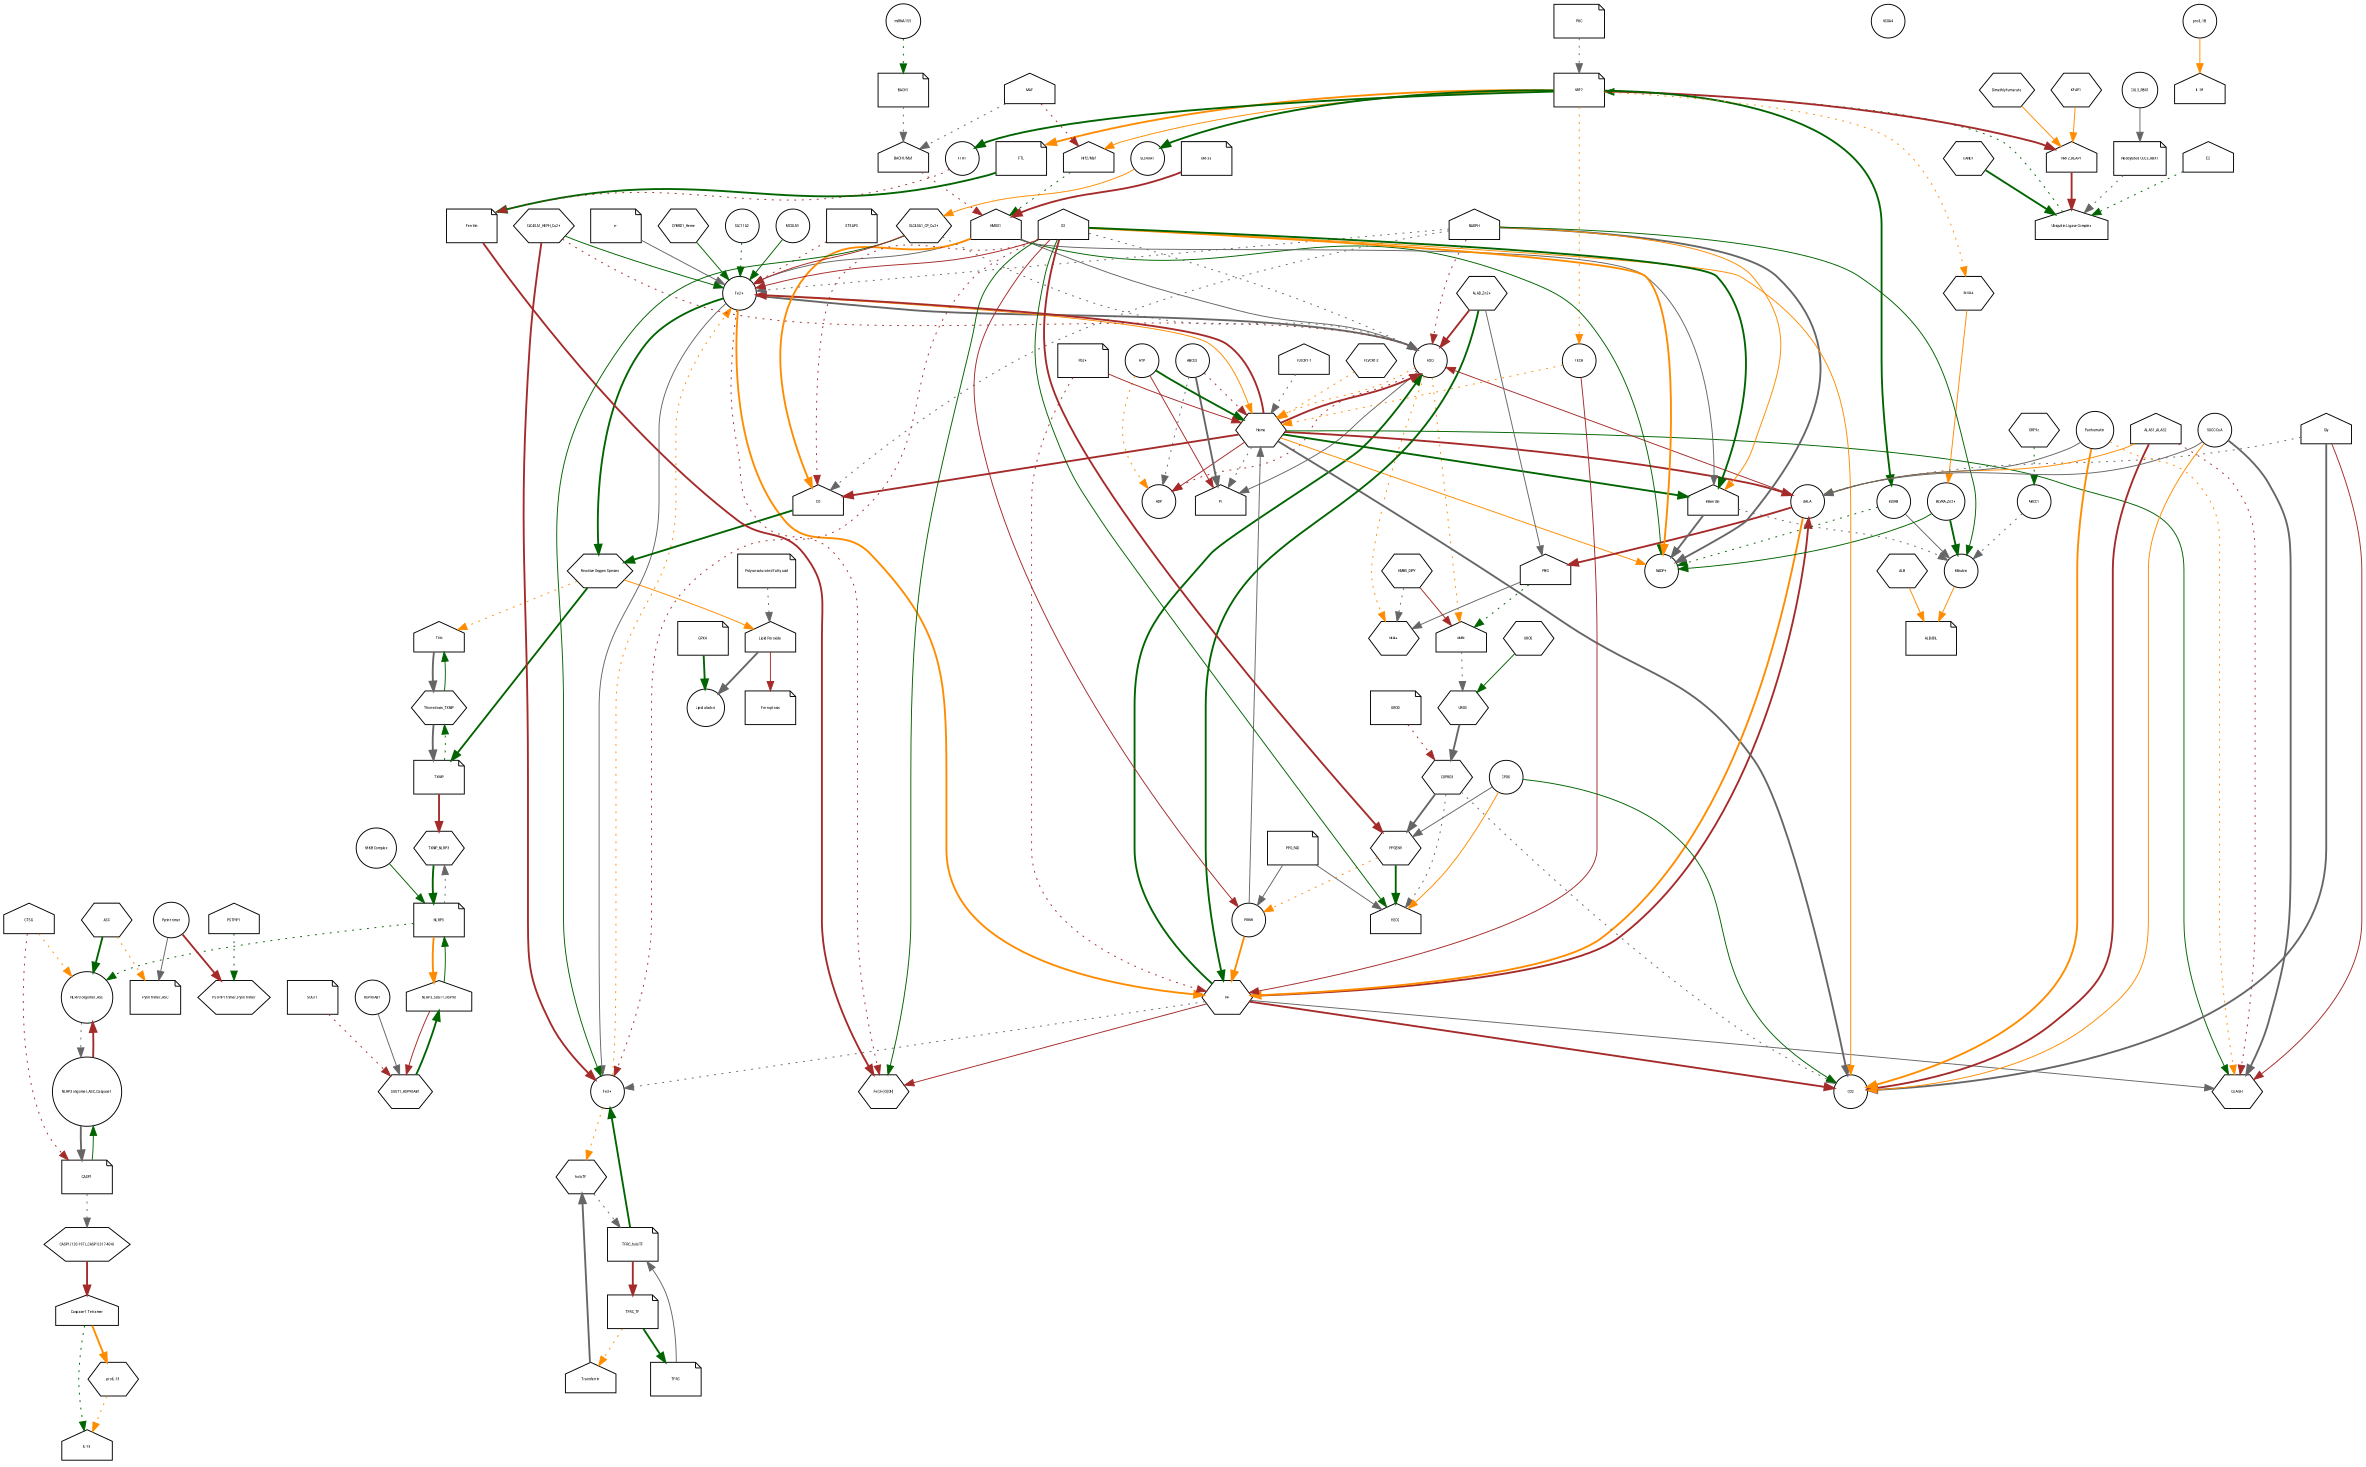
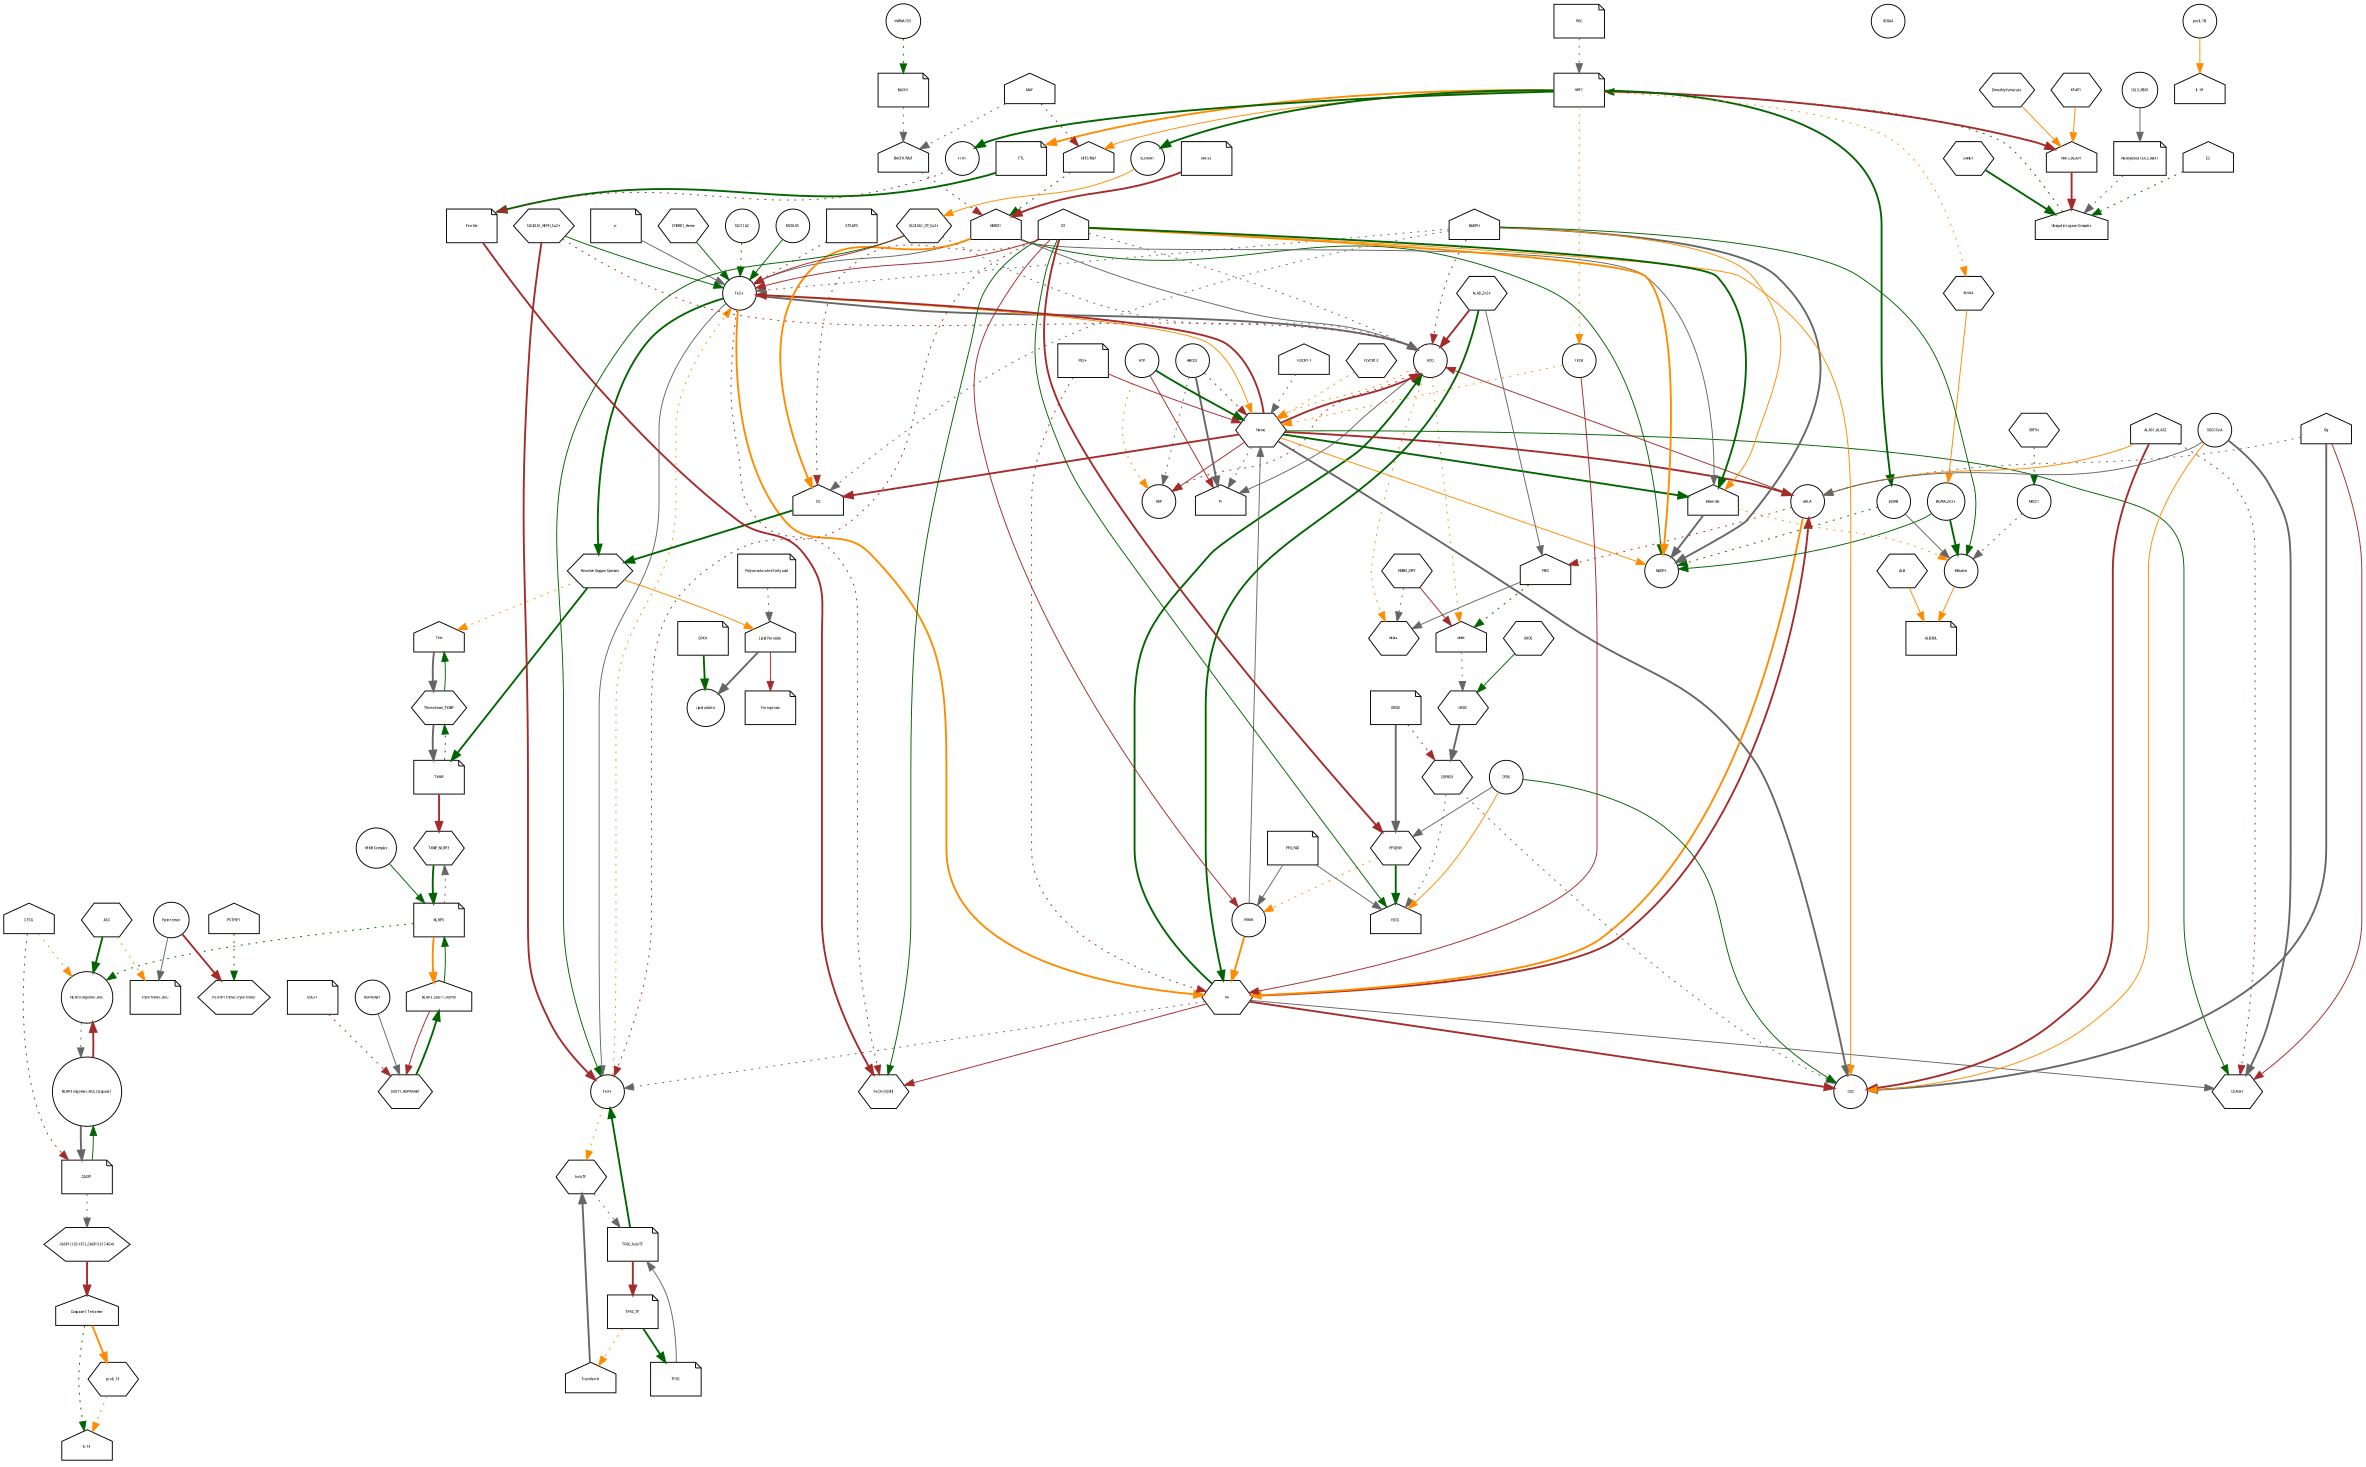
node "Panhematin": removed
edge "Biliverdin" -> "Bilirubin": color gray40 -> darkorange
edge "dALA" -> "PBG": style bold -> dotted
edge "COPRO3" -> "PPGEN9": now "UROD" -> "PPGEN9"
